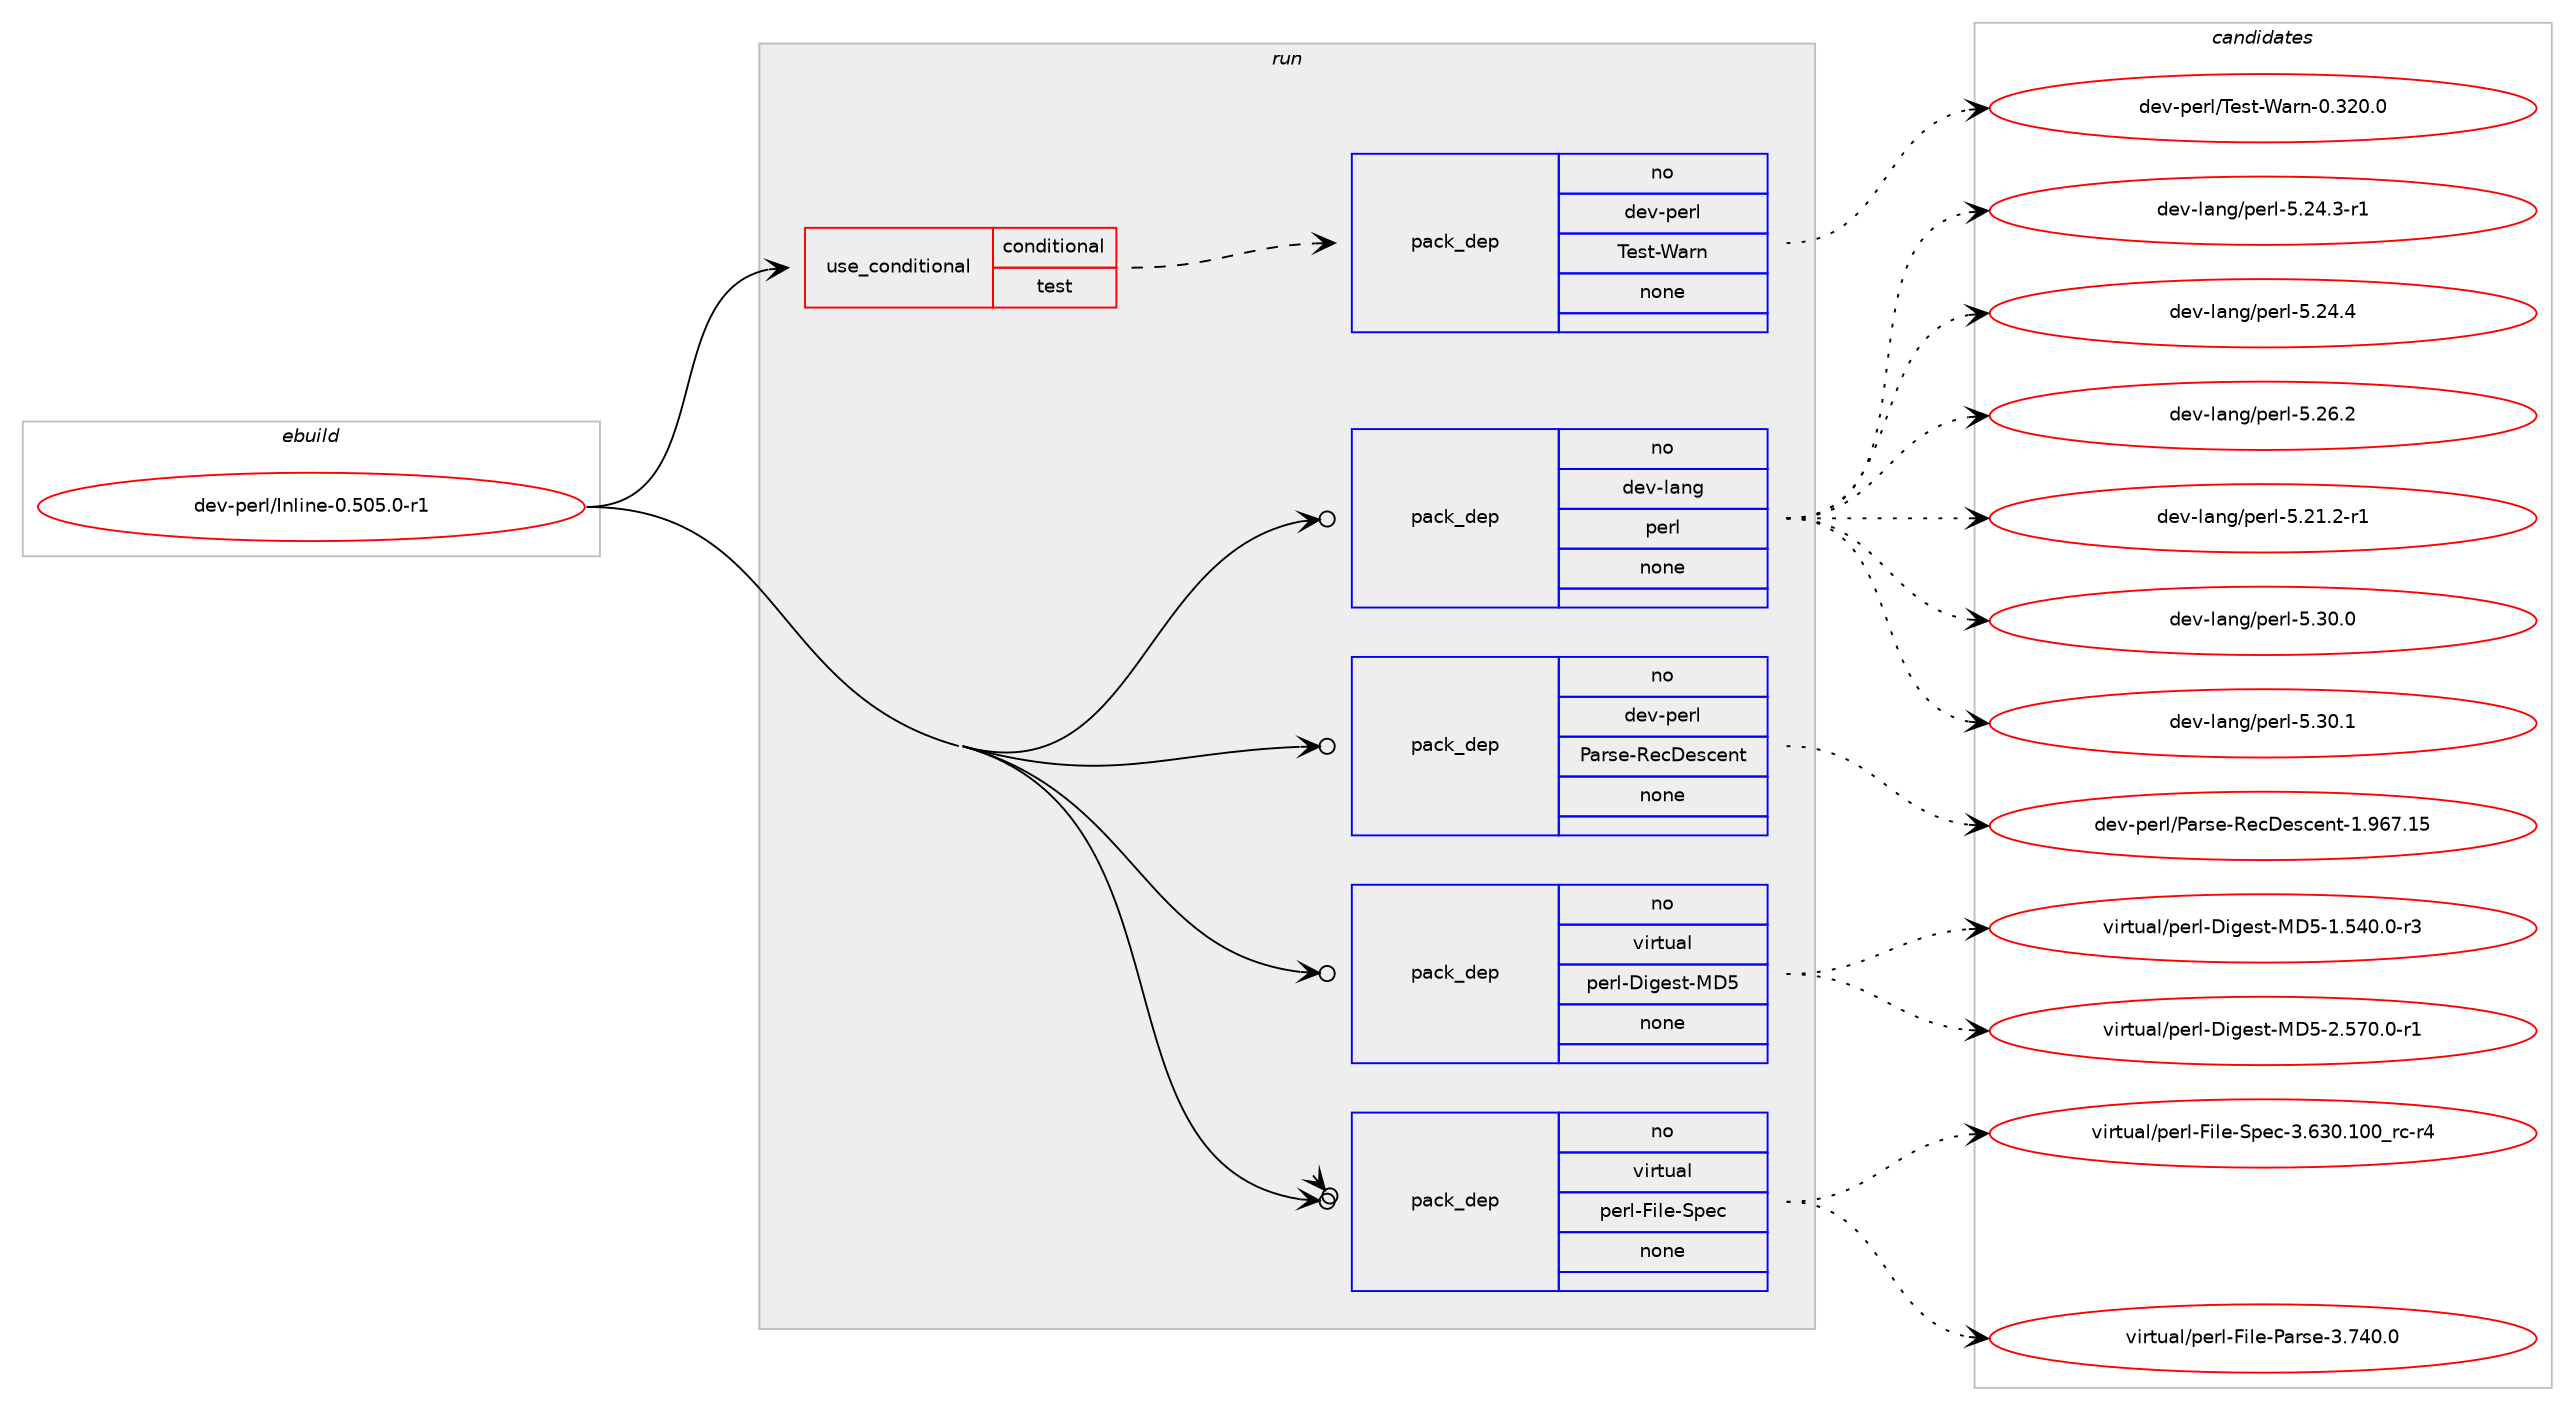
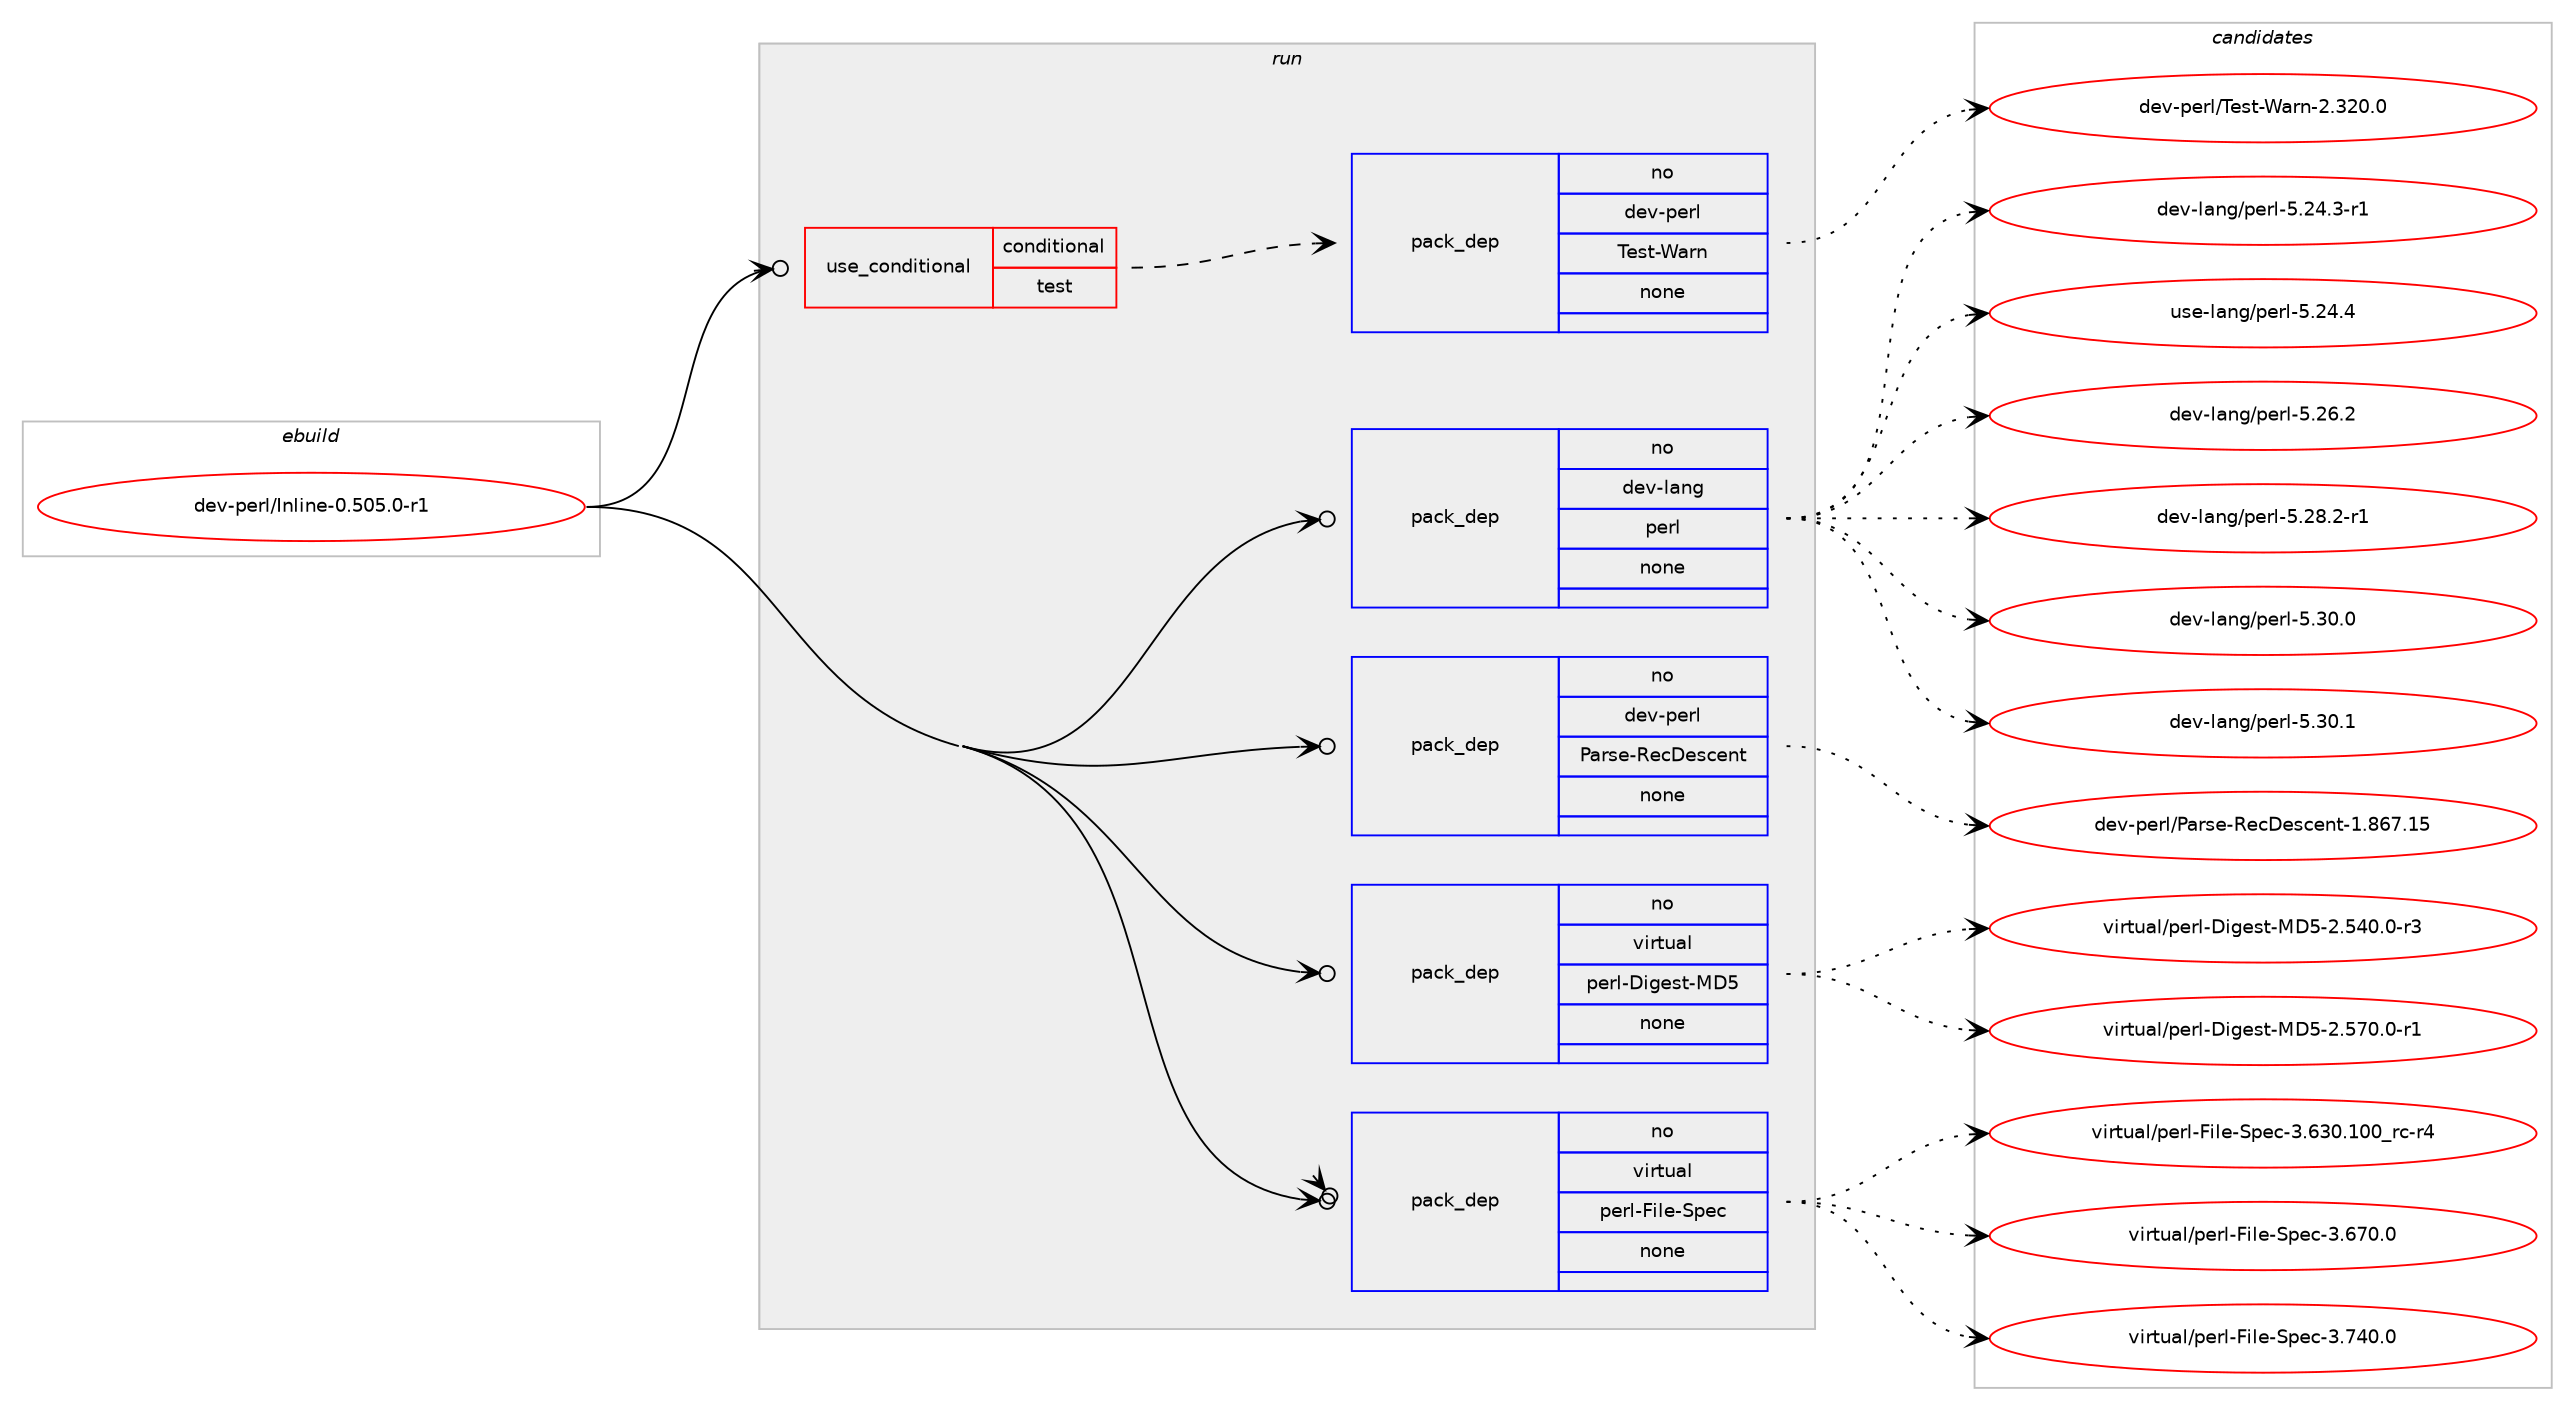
node "dev-perl/Test-Warn-0.320.0": label "dev-perl/Test-Warn-0.320.0" -> "dev-perl/Test-Warn-2.320.0"
node "dev-lang/perl-5.24.4": label "dev-lang/perl-5.24.4" -> "use-lang/perl-5.24.4"
edge "dev-perl/Inline-0.505.0-r1" -> "use_conditional": arrowhead vee -> odotvee
node "dev-lang/perl-5.21.2-r1": label "dev-lang/perl-5.21.2-r1" -> "dev-lang/perl-5.28.2-r1"
node "dev-perl/Parse-RecDescent-1.967.15": label "dev-perl/Parse-RecDescent-1.967.15" -> "dev-perl/Parse-RecDescent-1.867.15"
node "virtual/perl-Digest-MD5-1.540.0-r3": label "virtual/perl-Digest-MD5-1.540.0-r3" -> "virtual/perl-Digest-MD5-2.540.0-r3"
node "virtual/perl-File-Spec-3.670.0": added
node "virtual/perl-File-Parse-3.740.0": label "virtual/perl-File-Parse-3.740.0" -> "virtual/perl-File-Spec-3.740.0"
